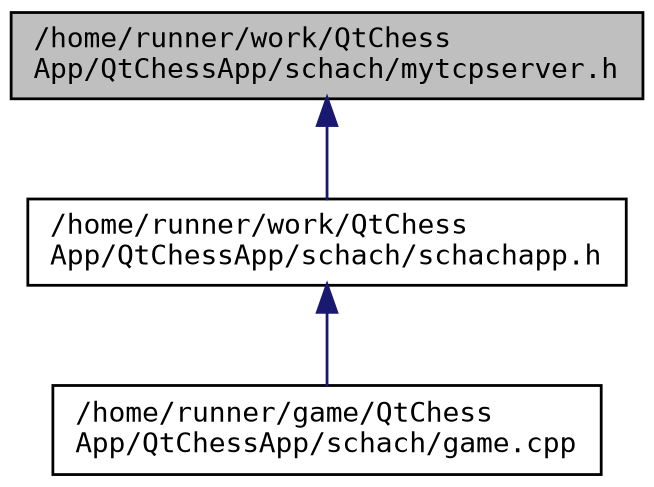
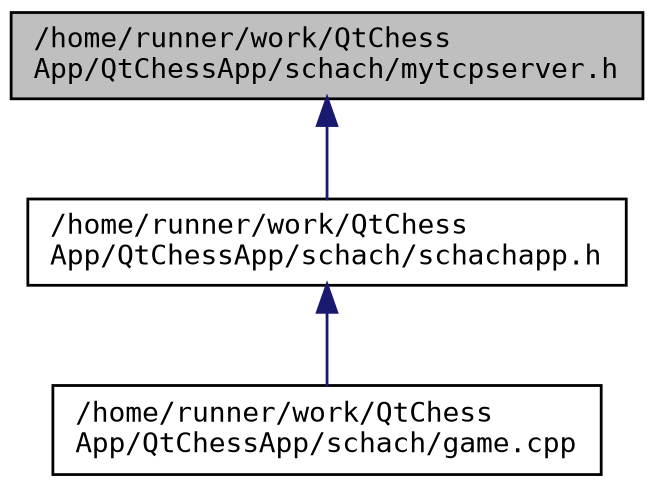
node "/home/runner/game/QtChess App/QtChessApp/schach/game.cpp": label "/home/runner/game/QtChess App/QtChessApp/schach/game.cpp" -> "/home/runner/work/QtChess App/QtChessApp/schach/game.cpp"
